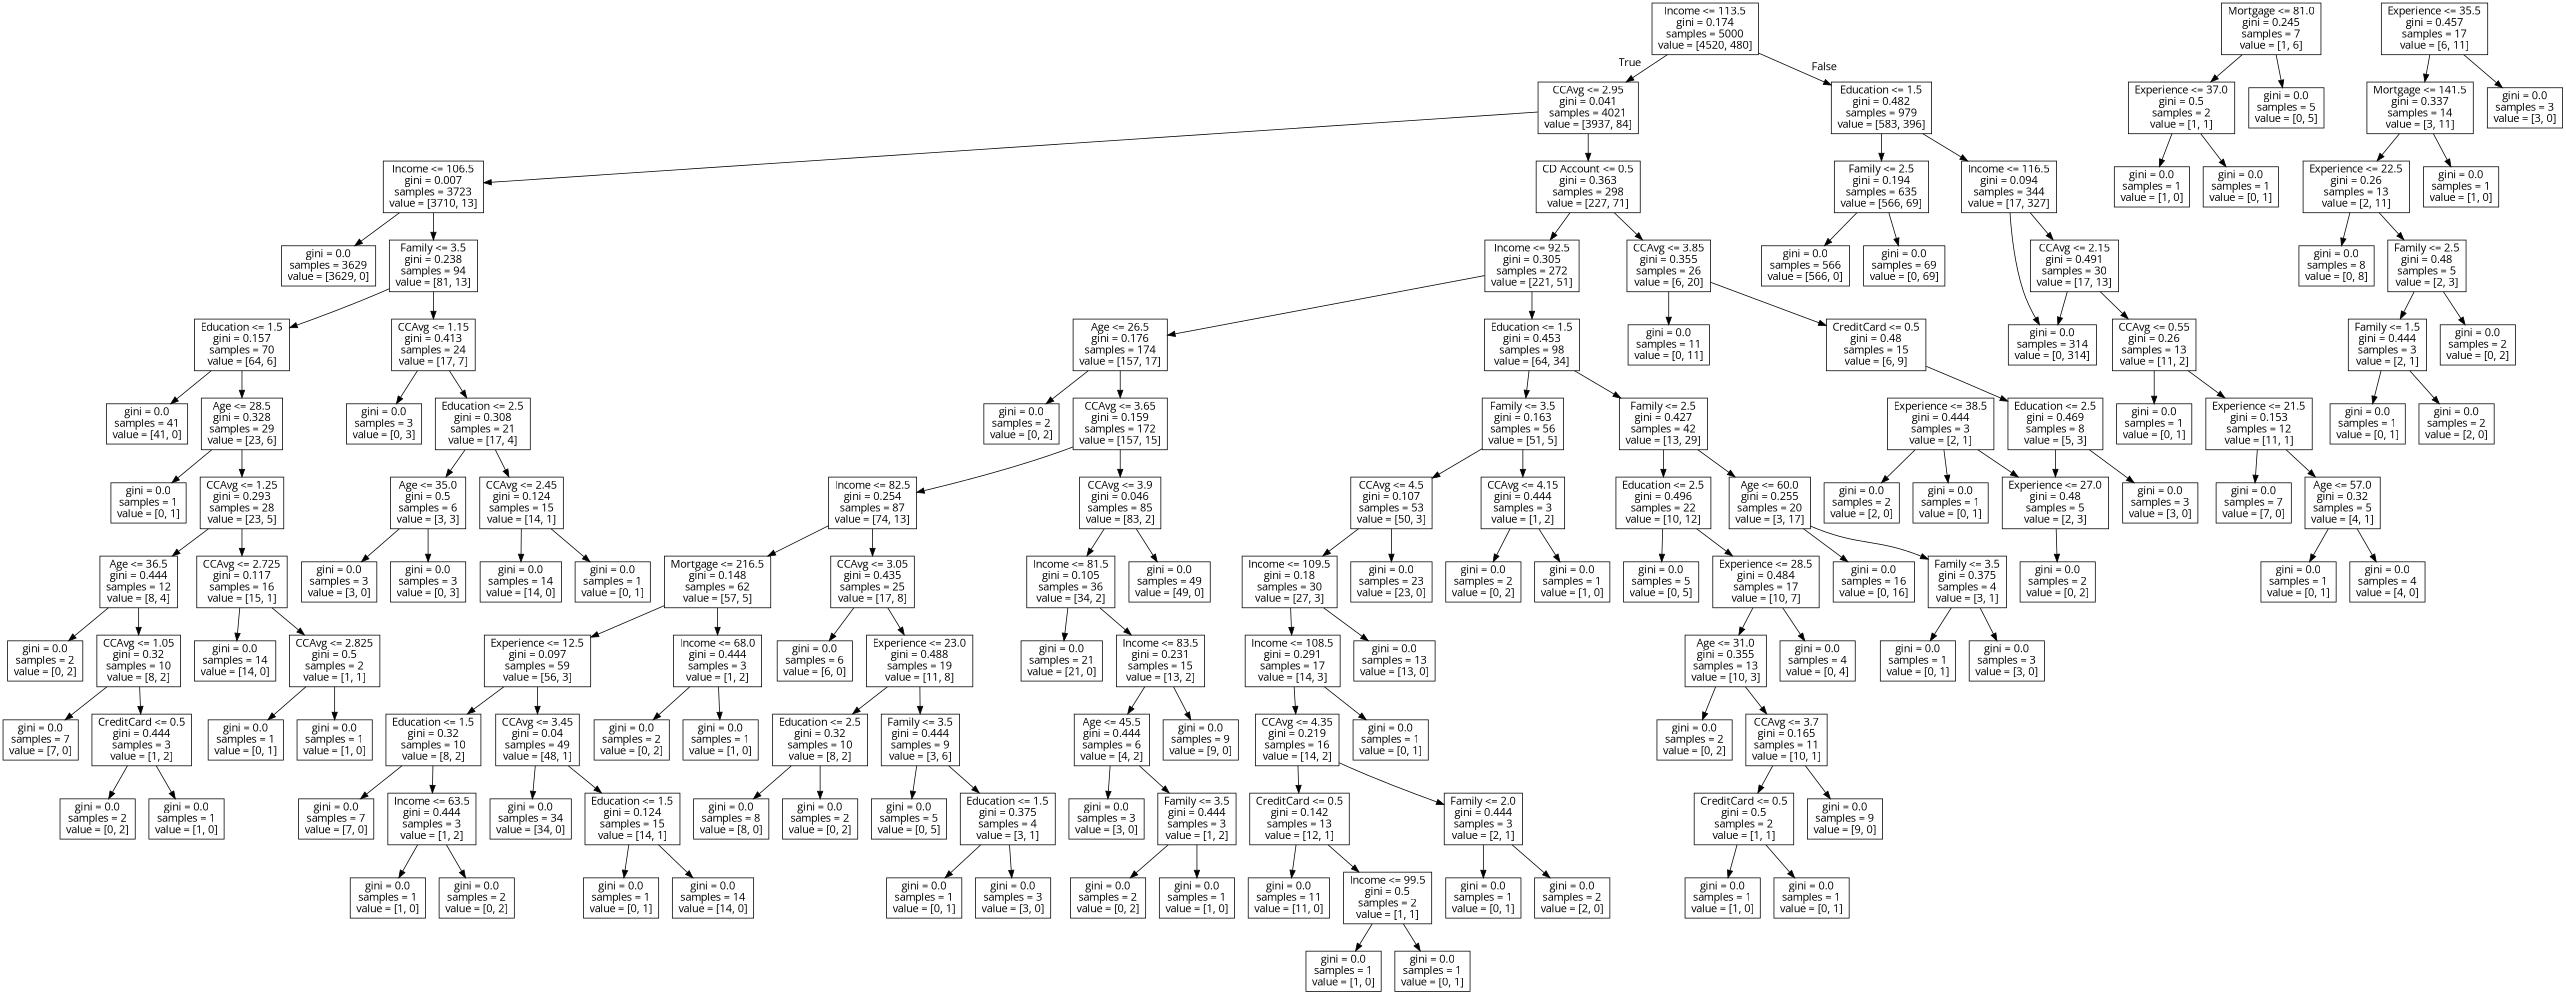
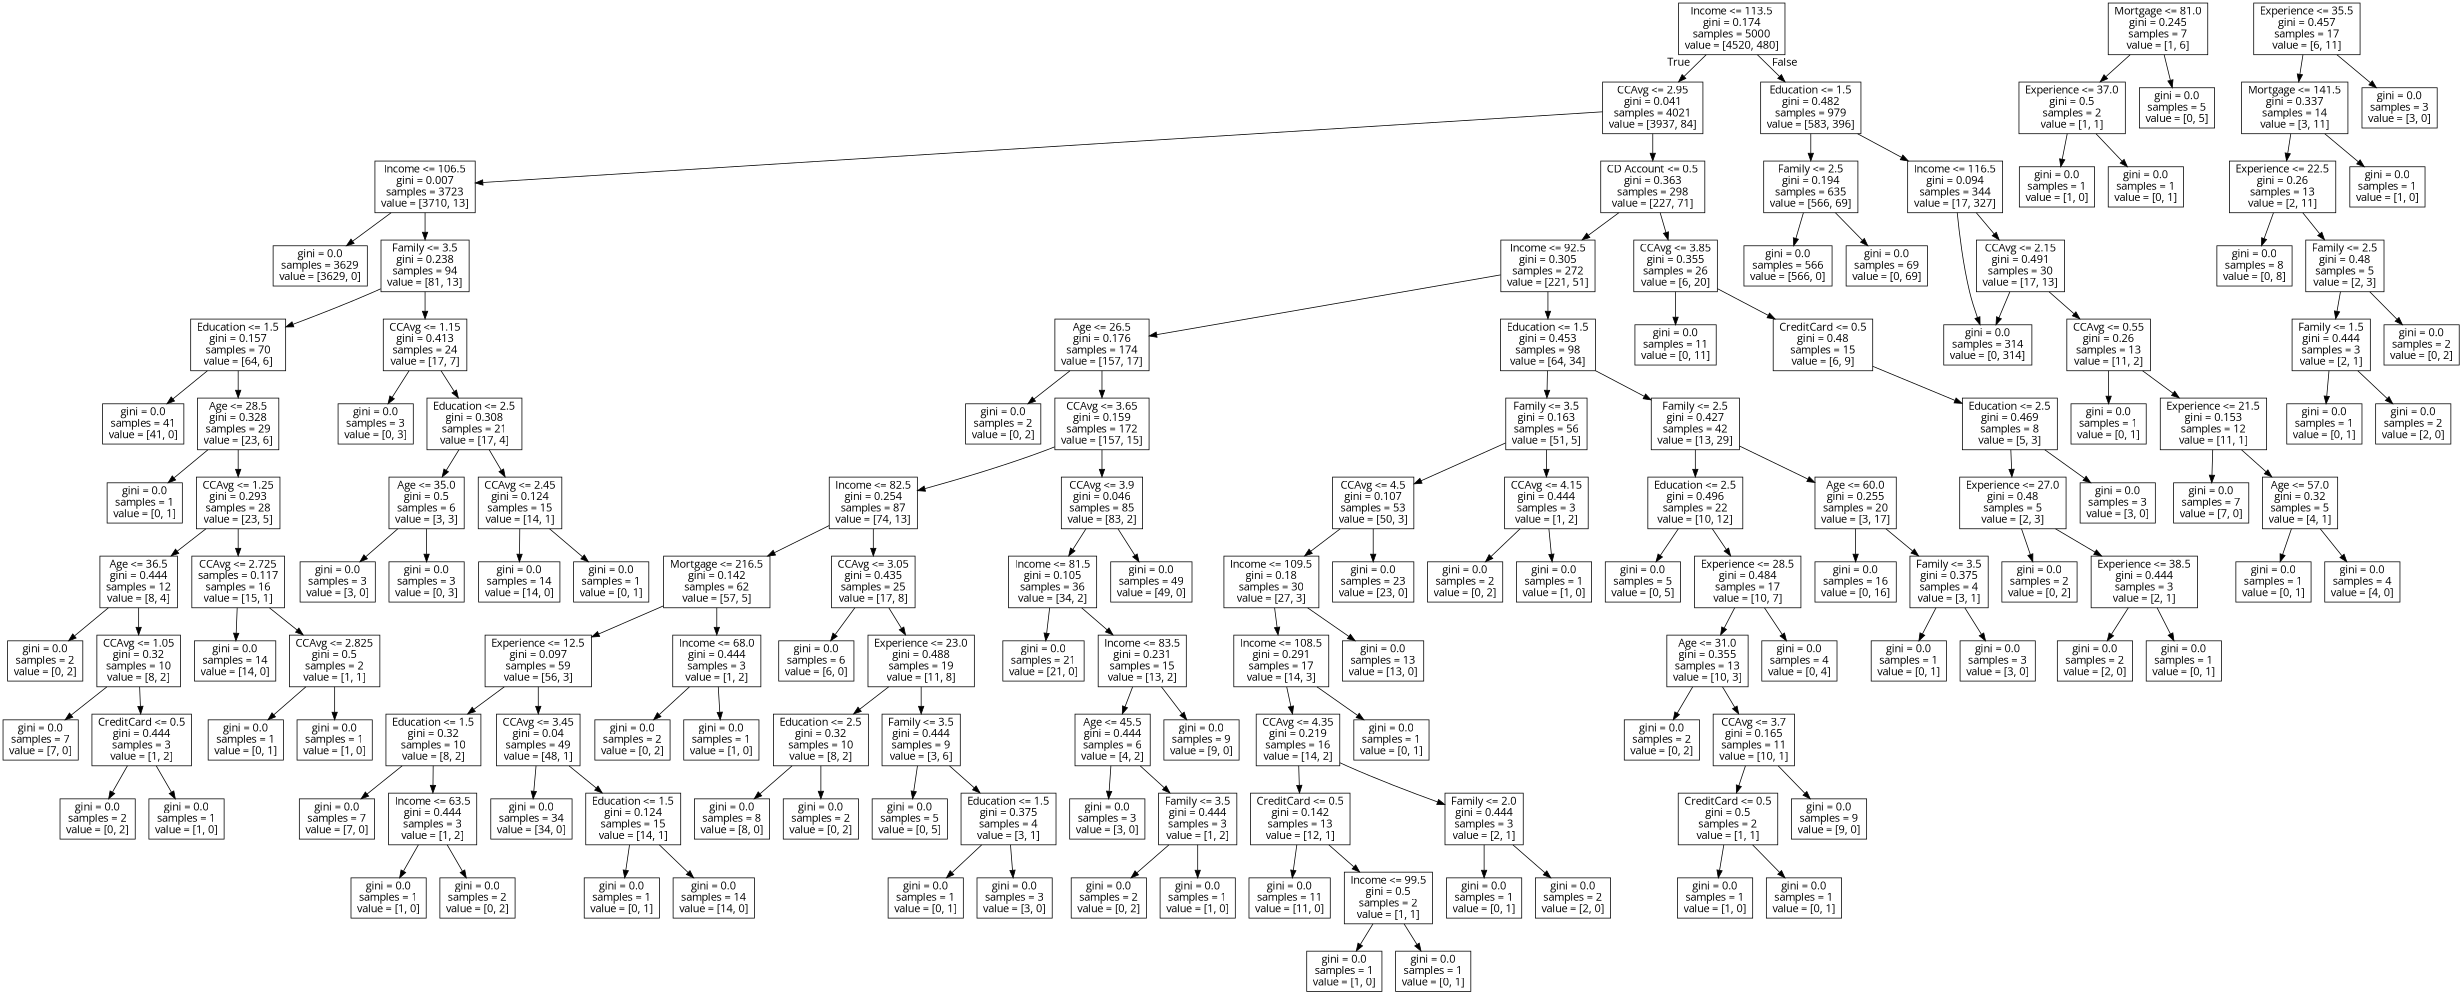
edge "Experience <= 38.5 gini = 0.444 samples = 3 value = [2, 1]" -> "Experience <= 27.0 gini = 0.48 samples = 5 value = [2, 3]": reversed
node "CCAvg <= 2.725 gini = 0.117 samples = 16 value = [15, 1]": label "CCAvg <= 2.725 gini = 0.117 samples = 16 value = [15, 1]" -> "CCAvg <= 2.725 samples = 0.117 samples = 16 value = [15, 1]"
node "Mortgage <= 216.5 gini = 0.148 samples = 62 value = [57, 5]": label "Mortgage <= 216.5 gini = 0.148 samples = 62 value = [57, 5]" -> "Mortgage <= 216.5 gini = 0.142 samples = 62 value = [57, 5]"
